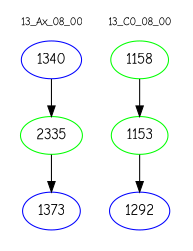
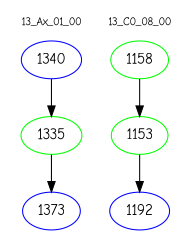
cluster "13_Ax_08_00": label "13_Ax_08_00" -> "13_Ax_01_00"
node "2335": label "2335" -> "1335"
node "1292": label "1292" -> "1192"
